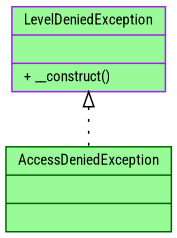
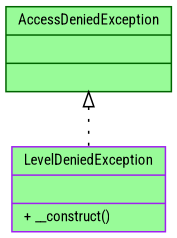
edge "AccessDeniedException" -> "LevelDeniedException": reversed
